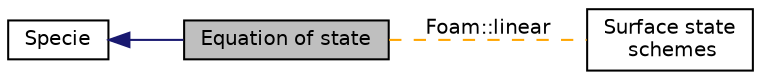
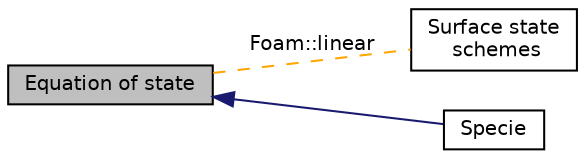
edge "Equation of state" -> "Specie": reversed
